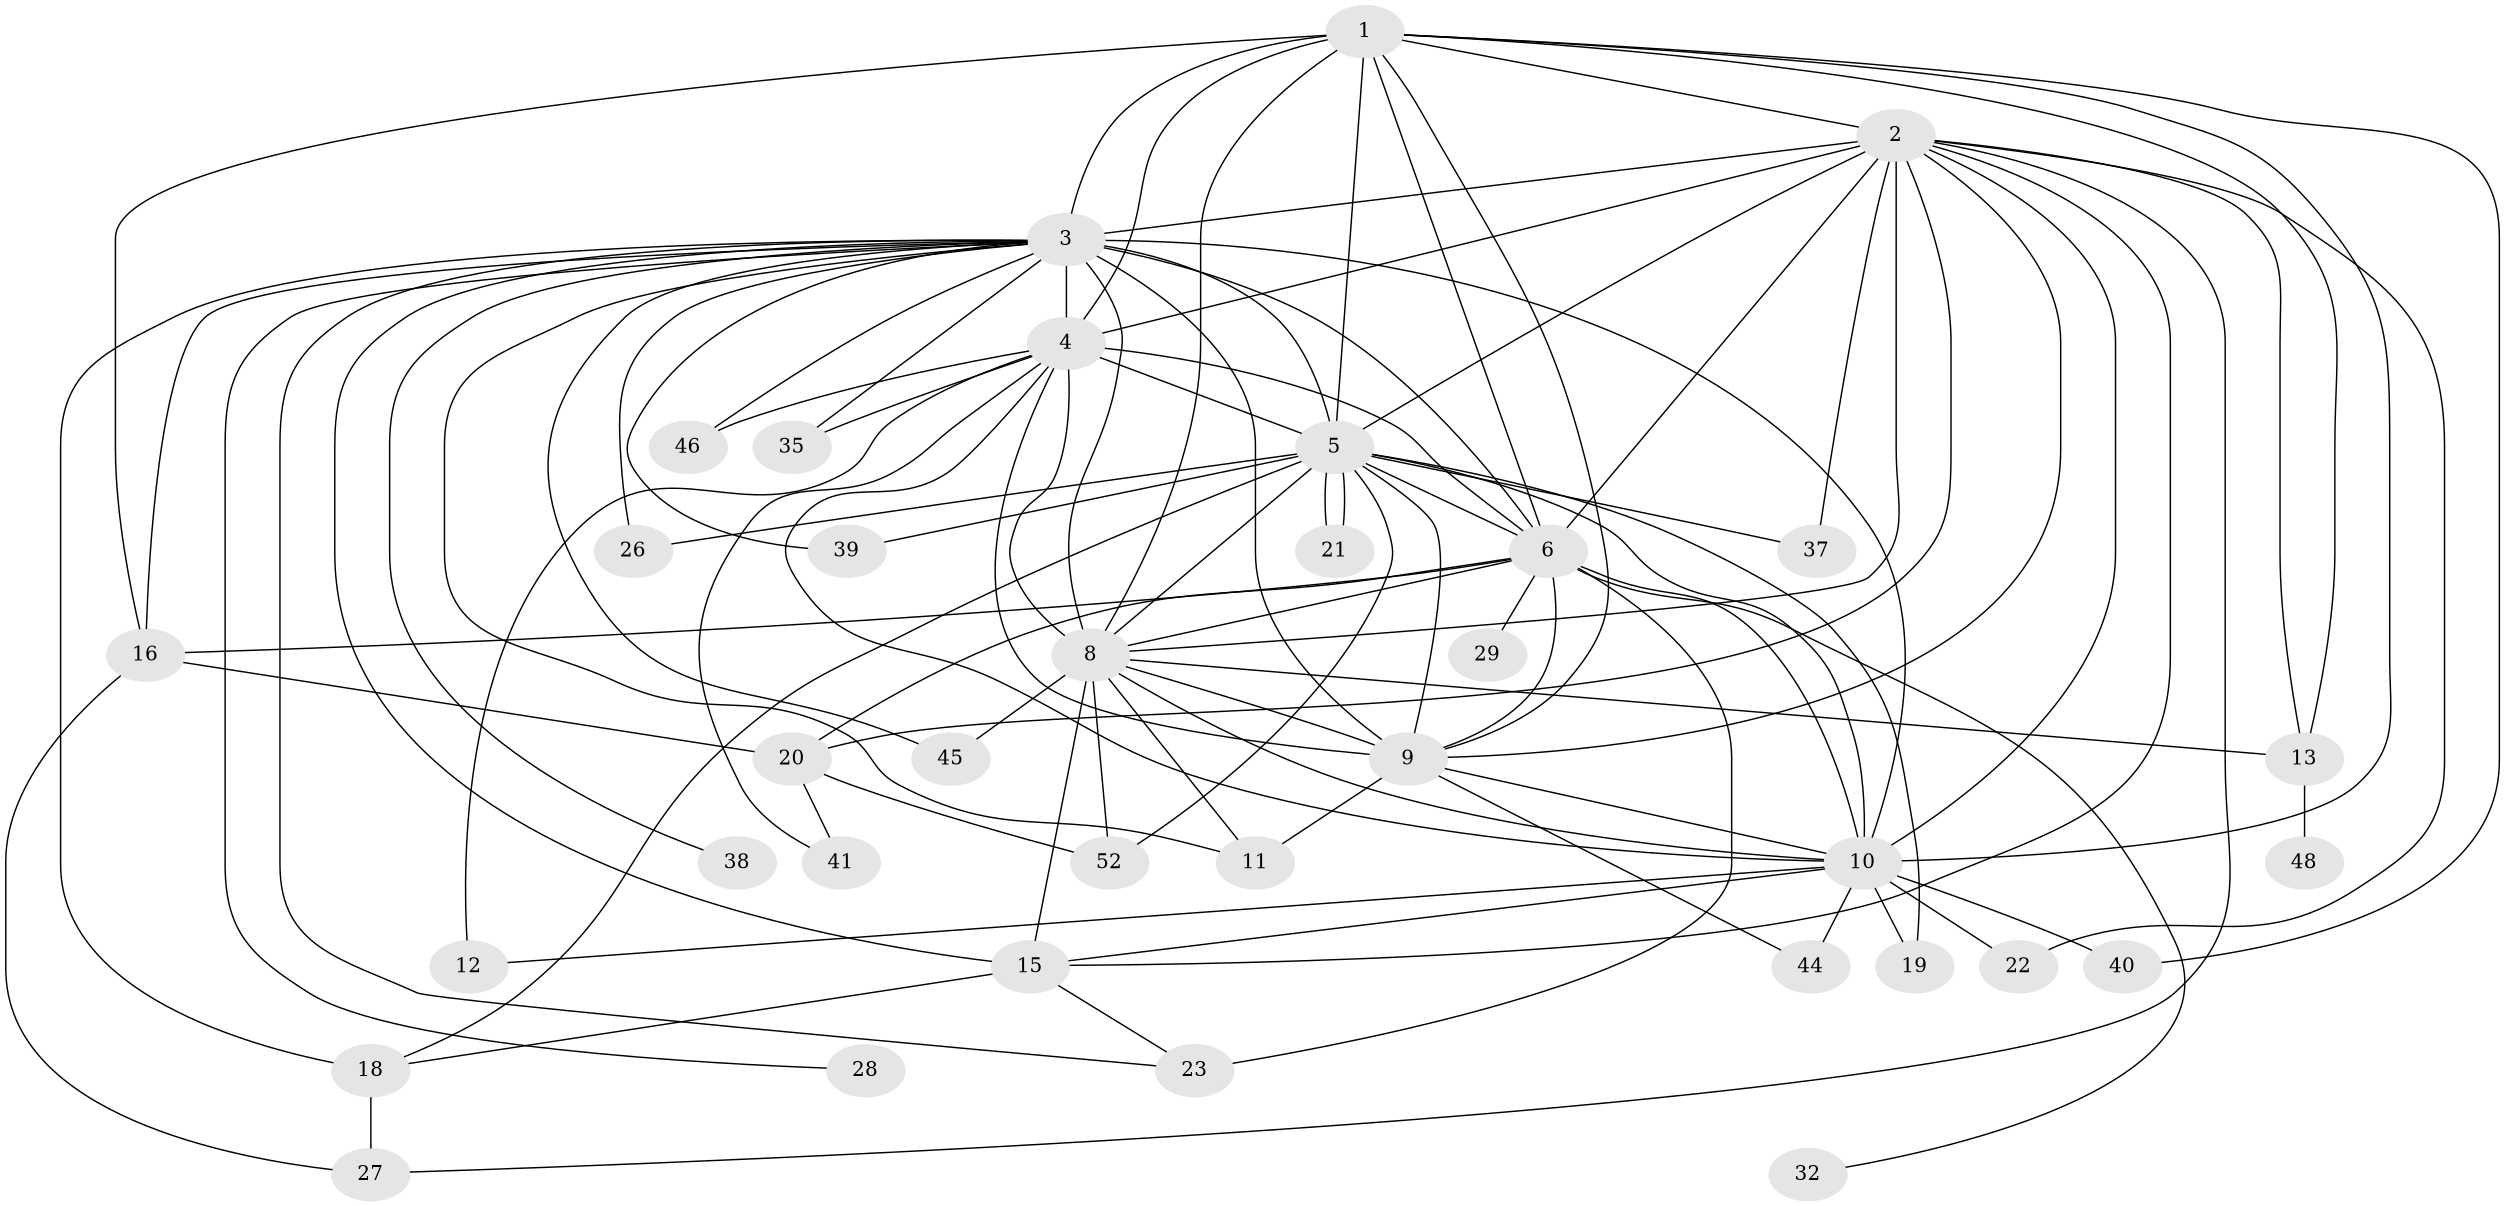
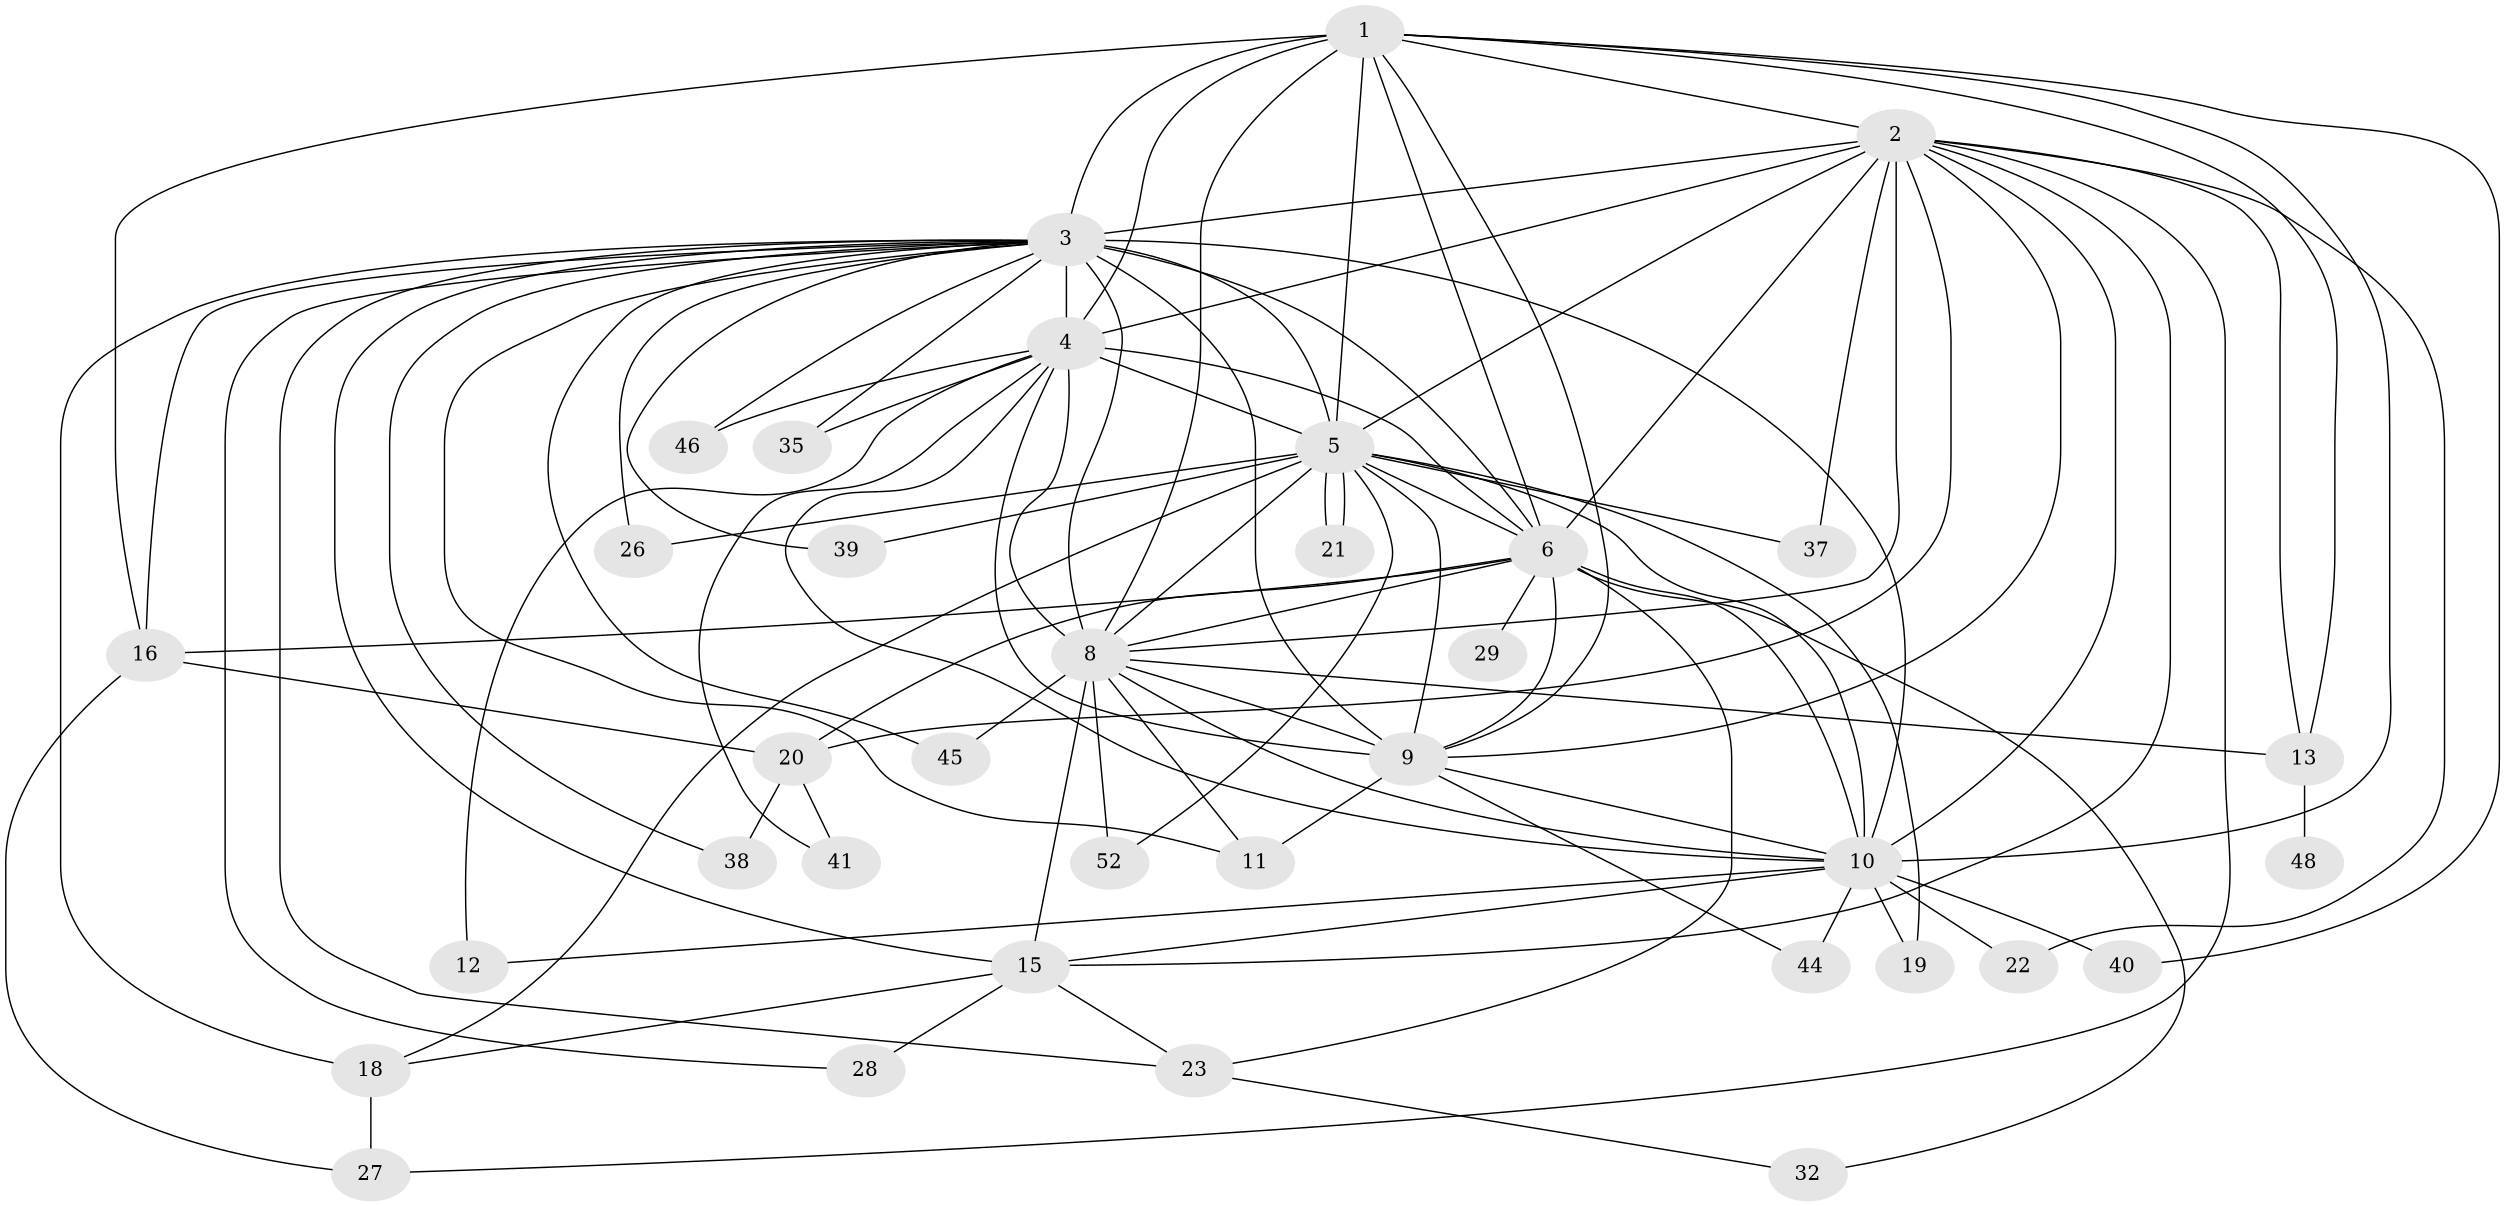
edge "20" -- "52": now "20" -- "38"
edge "15" -- "28": added
edge "23" -- "32": added
